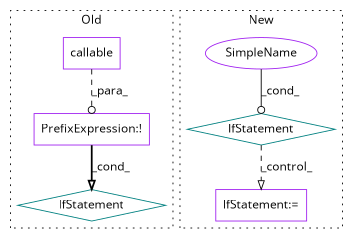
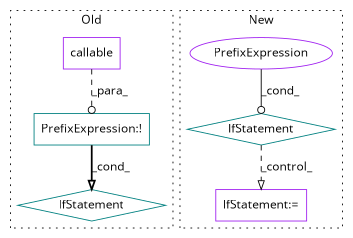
node "SimpleName": label "SimpleName" -> "PrefixExpression"
node "PrefixExpression:!": color purple -> teal
